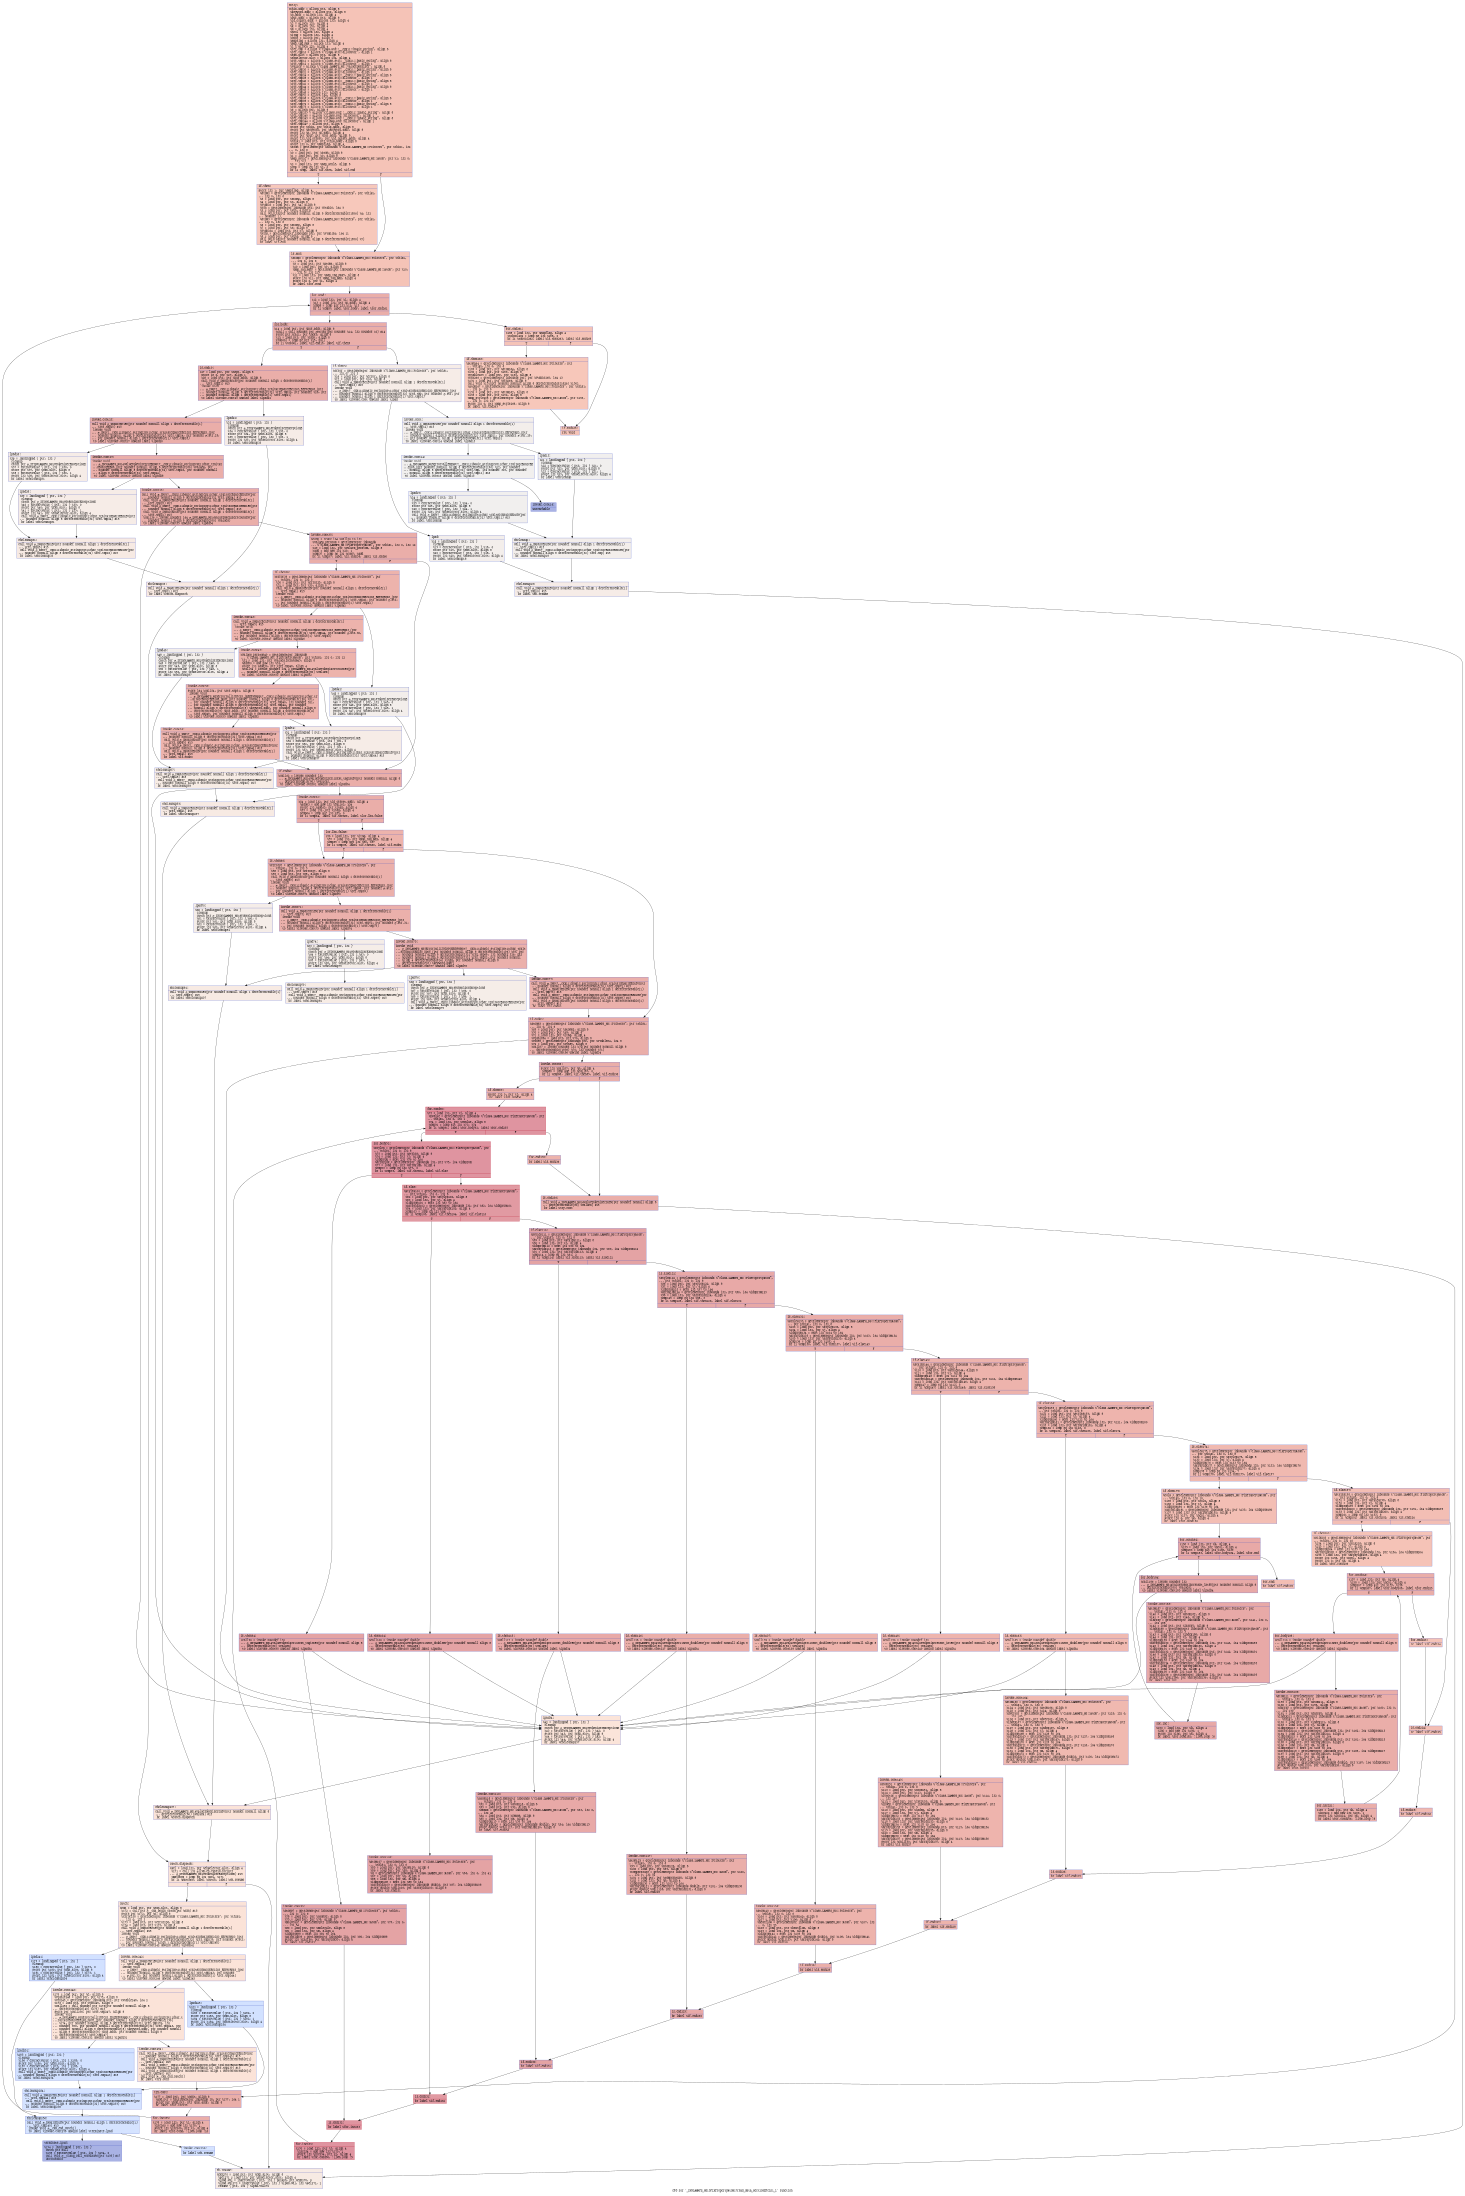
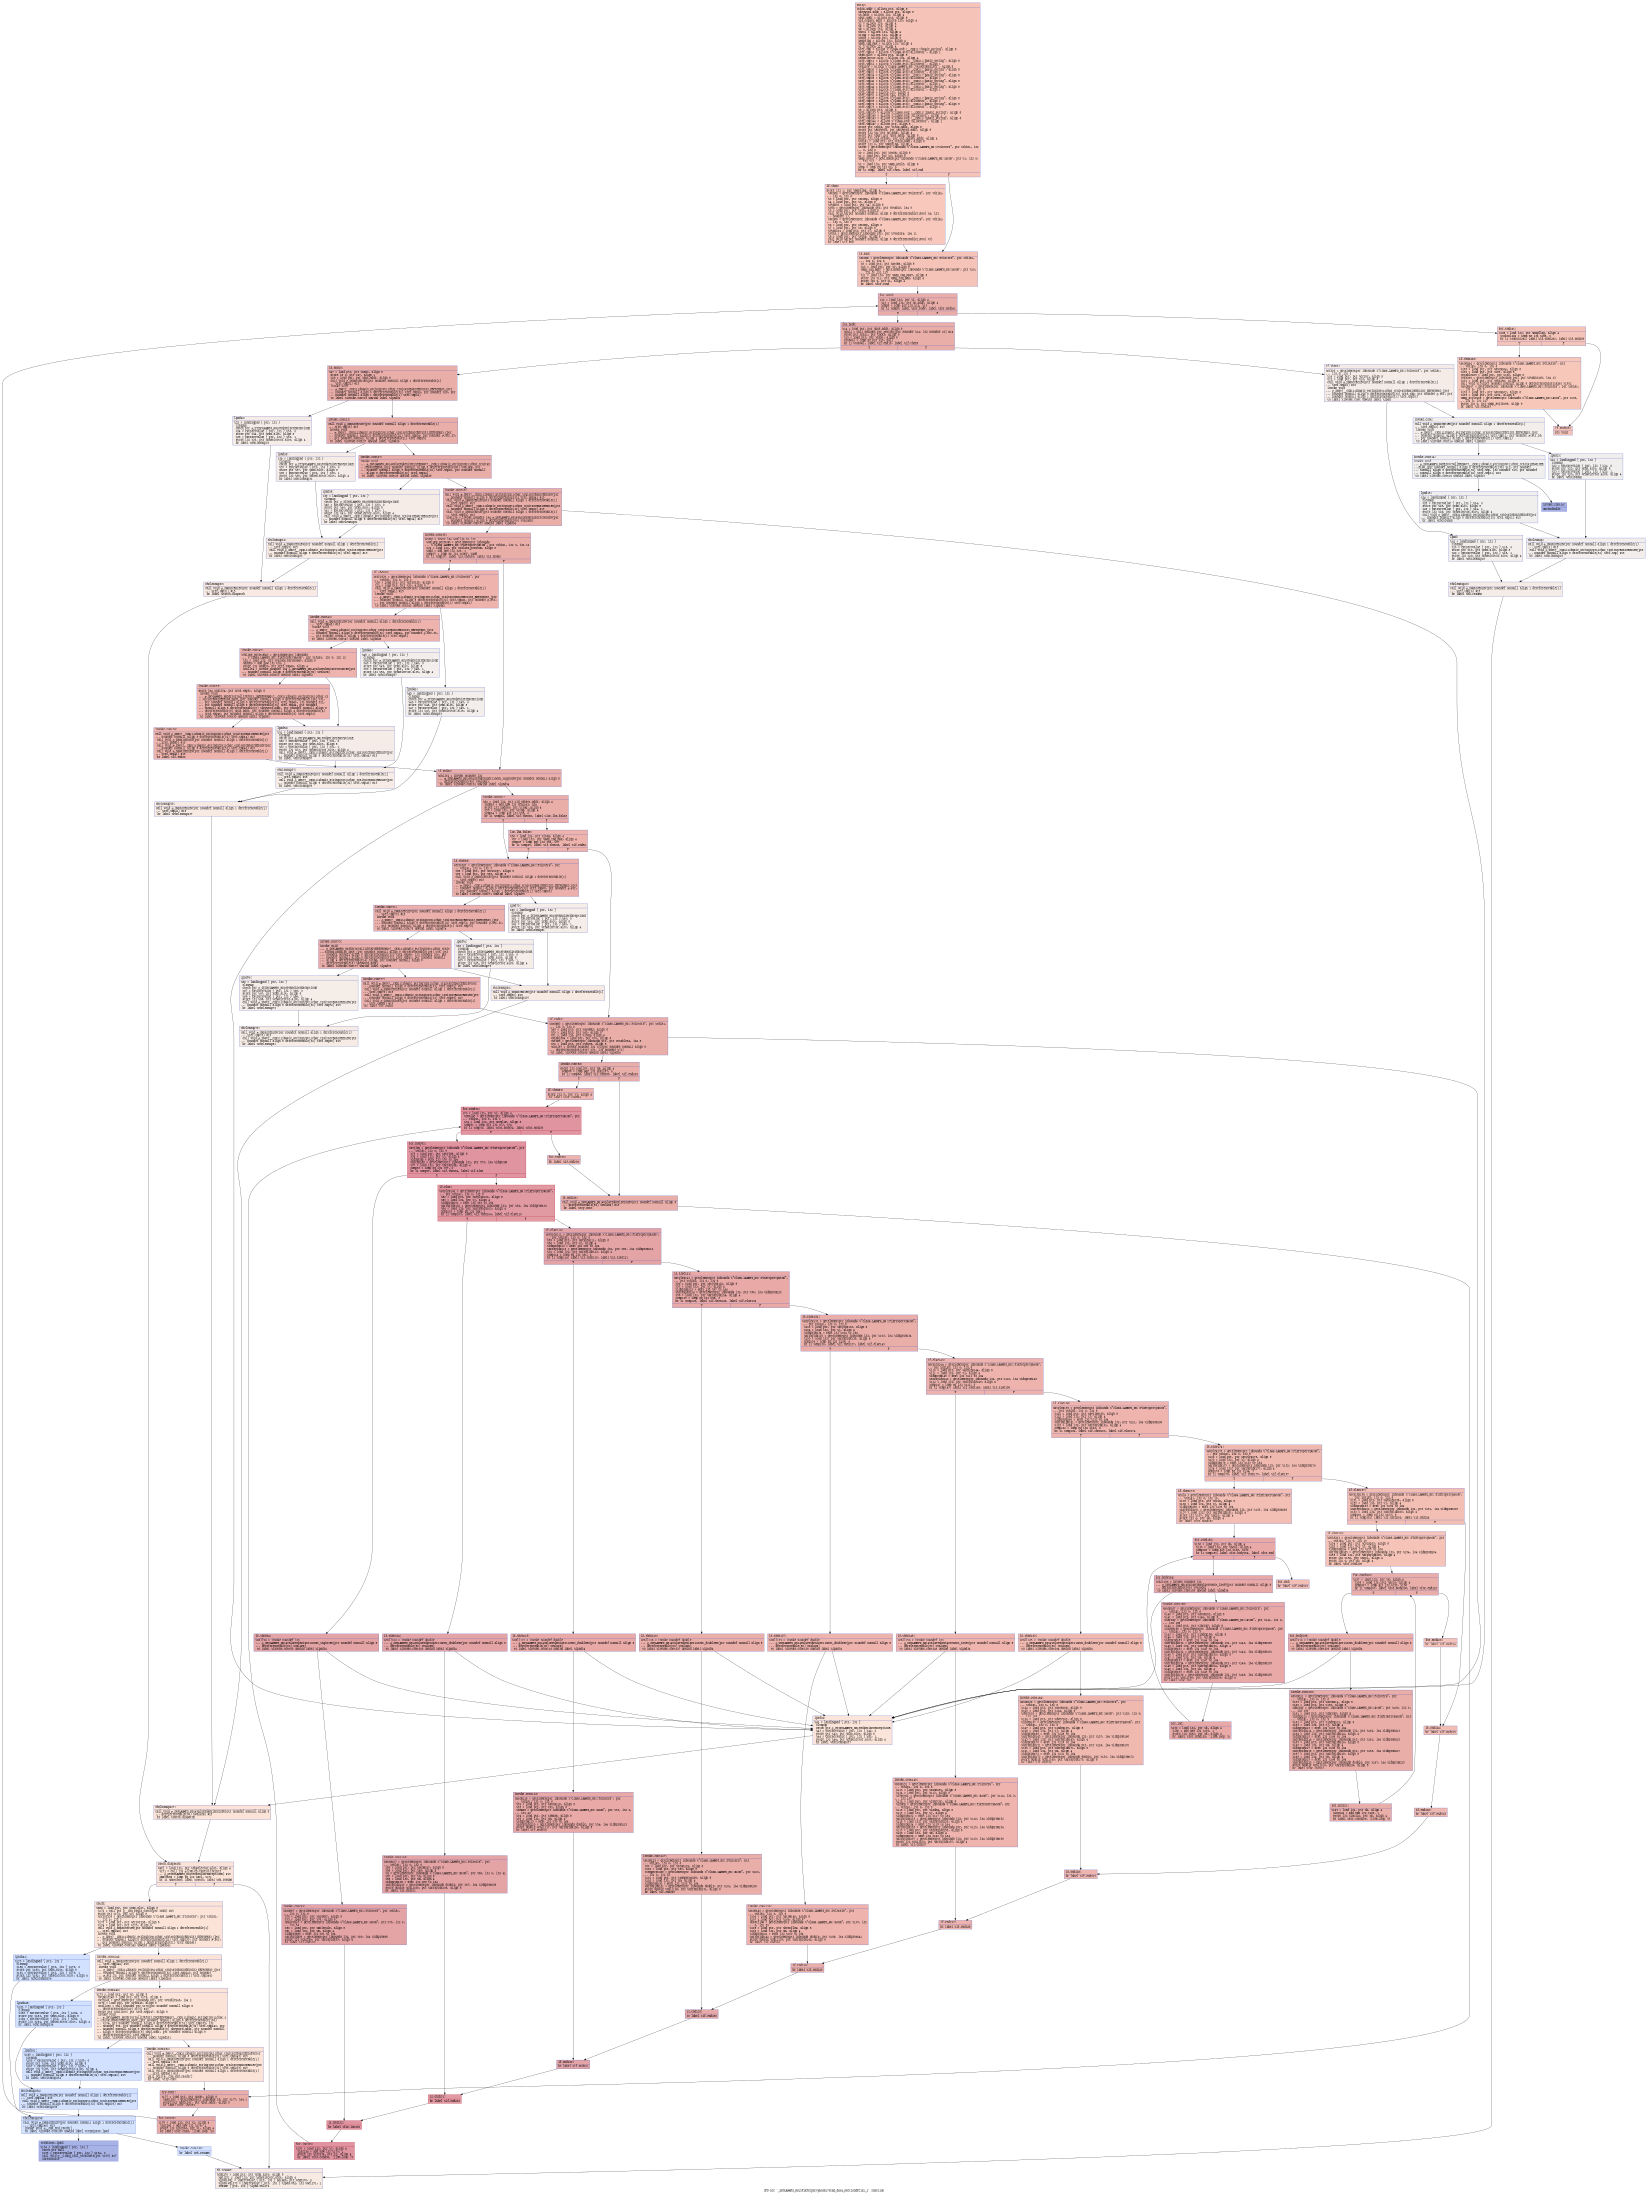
edge "lpad76:" -> "ehcleanup79:": added
